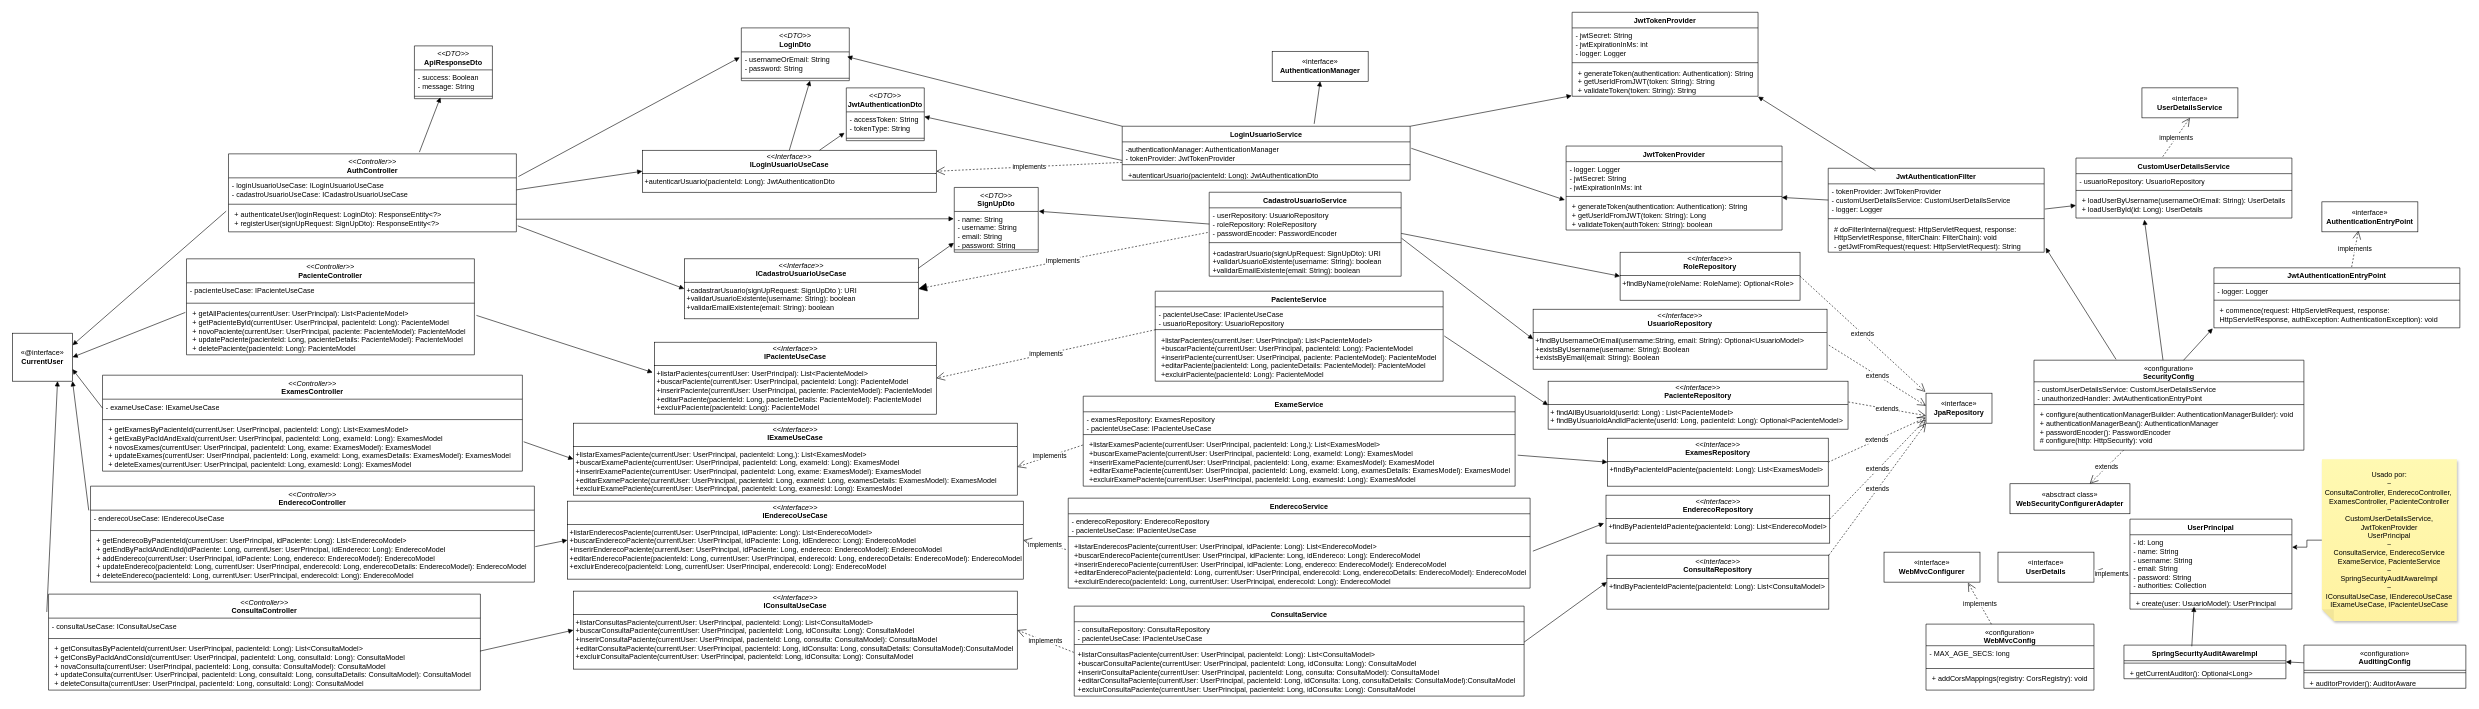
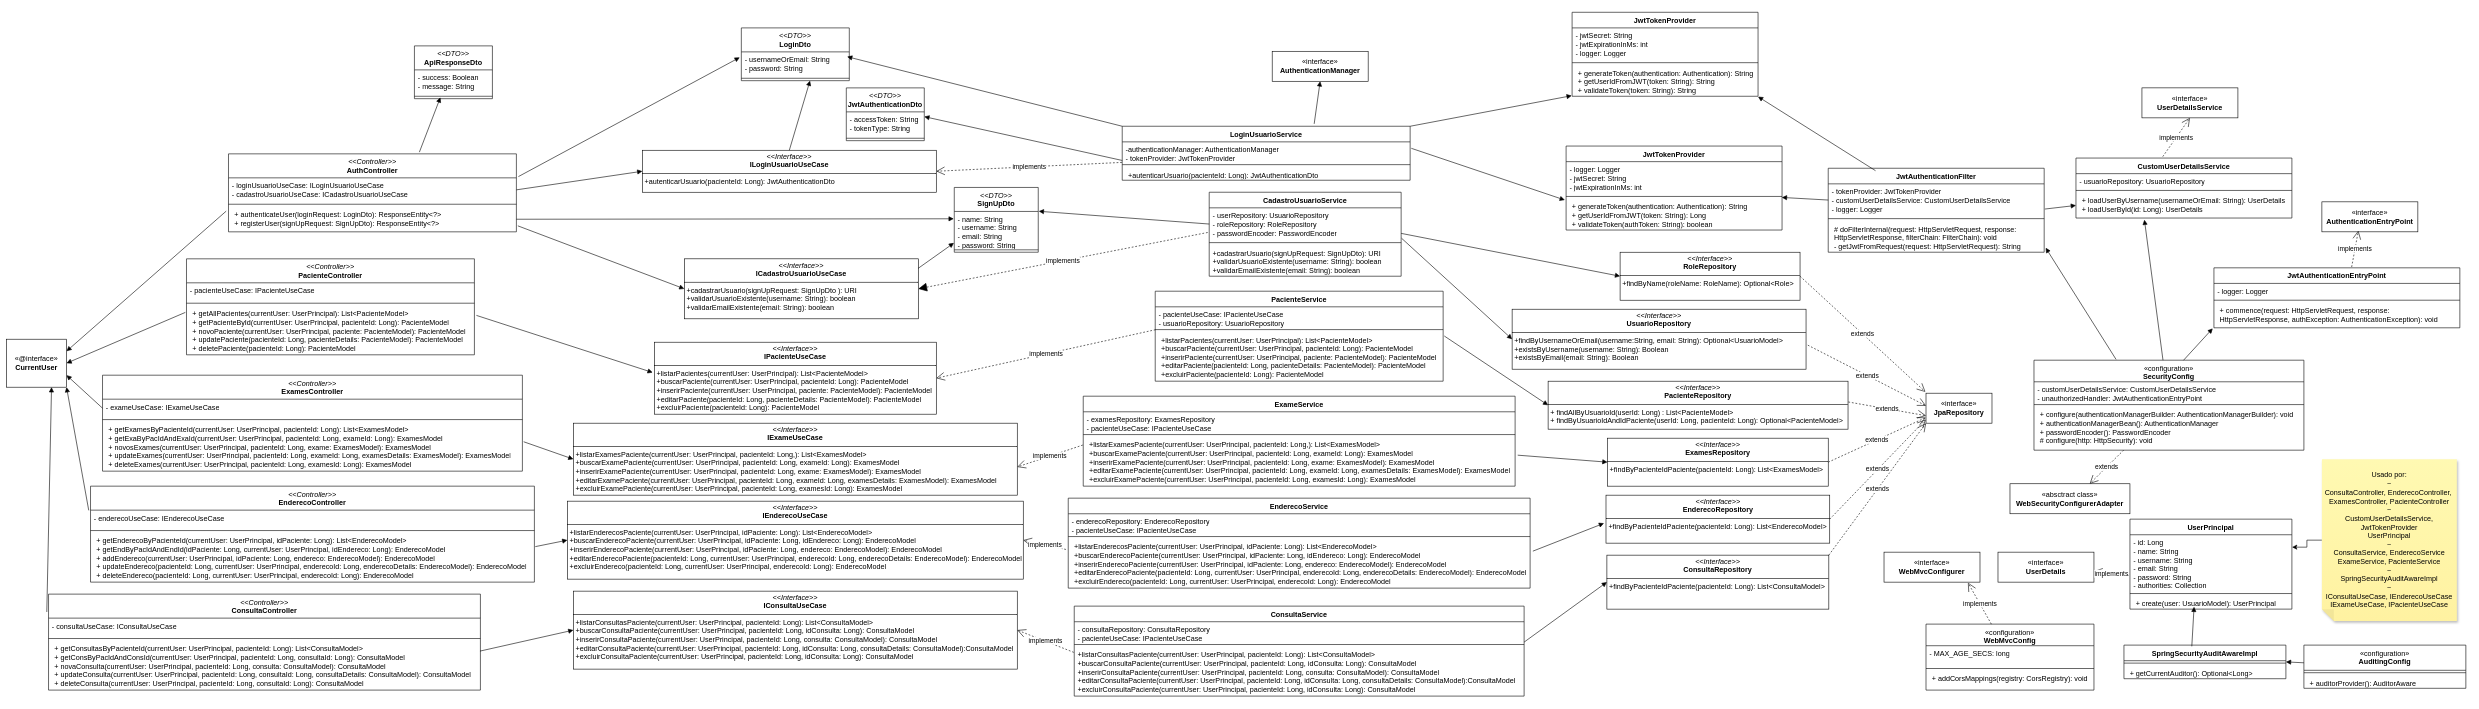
edge "<<Interface>> ILoginUsuarioUseCase +autenticarUsuario(pacienteId: Long): JwtAuthenticationDto" -> "- accessToken: String - tokenType: String": removed
node "<<Interface>> UsuarioRepository +findByUsernameOrEmail(username:String, email: String): Optional<UsuarioModel> +existsByUsername(username: String): Boolean +existsByEmail(email: String): Boolean": moved (1680, 339) -> (1659, 339)
node "«@interface» CurrentUser": moved (42, 357) -> (36, 363)
